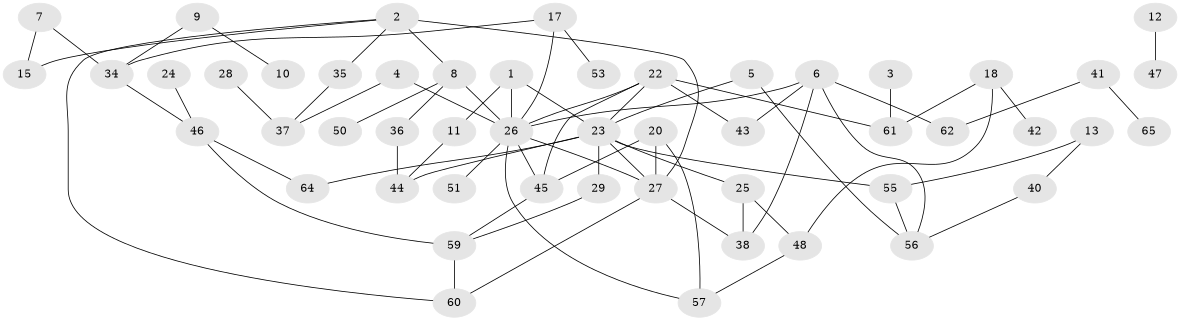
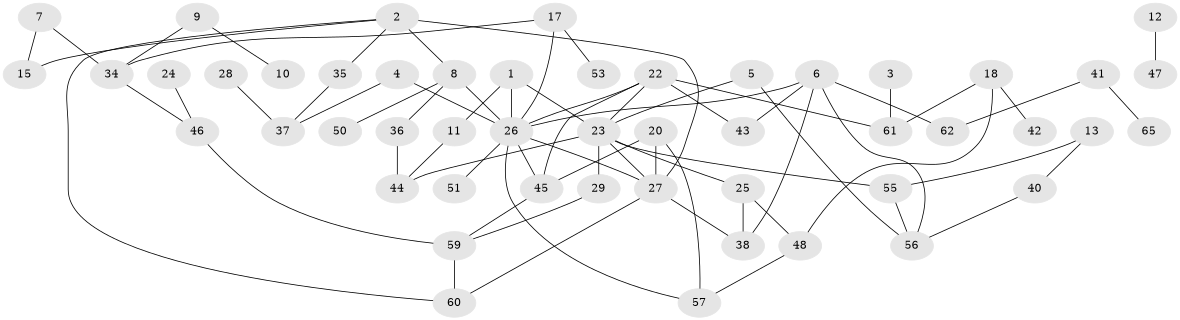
node "64": removed
